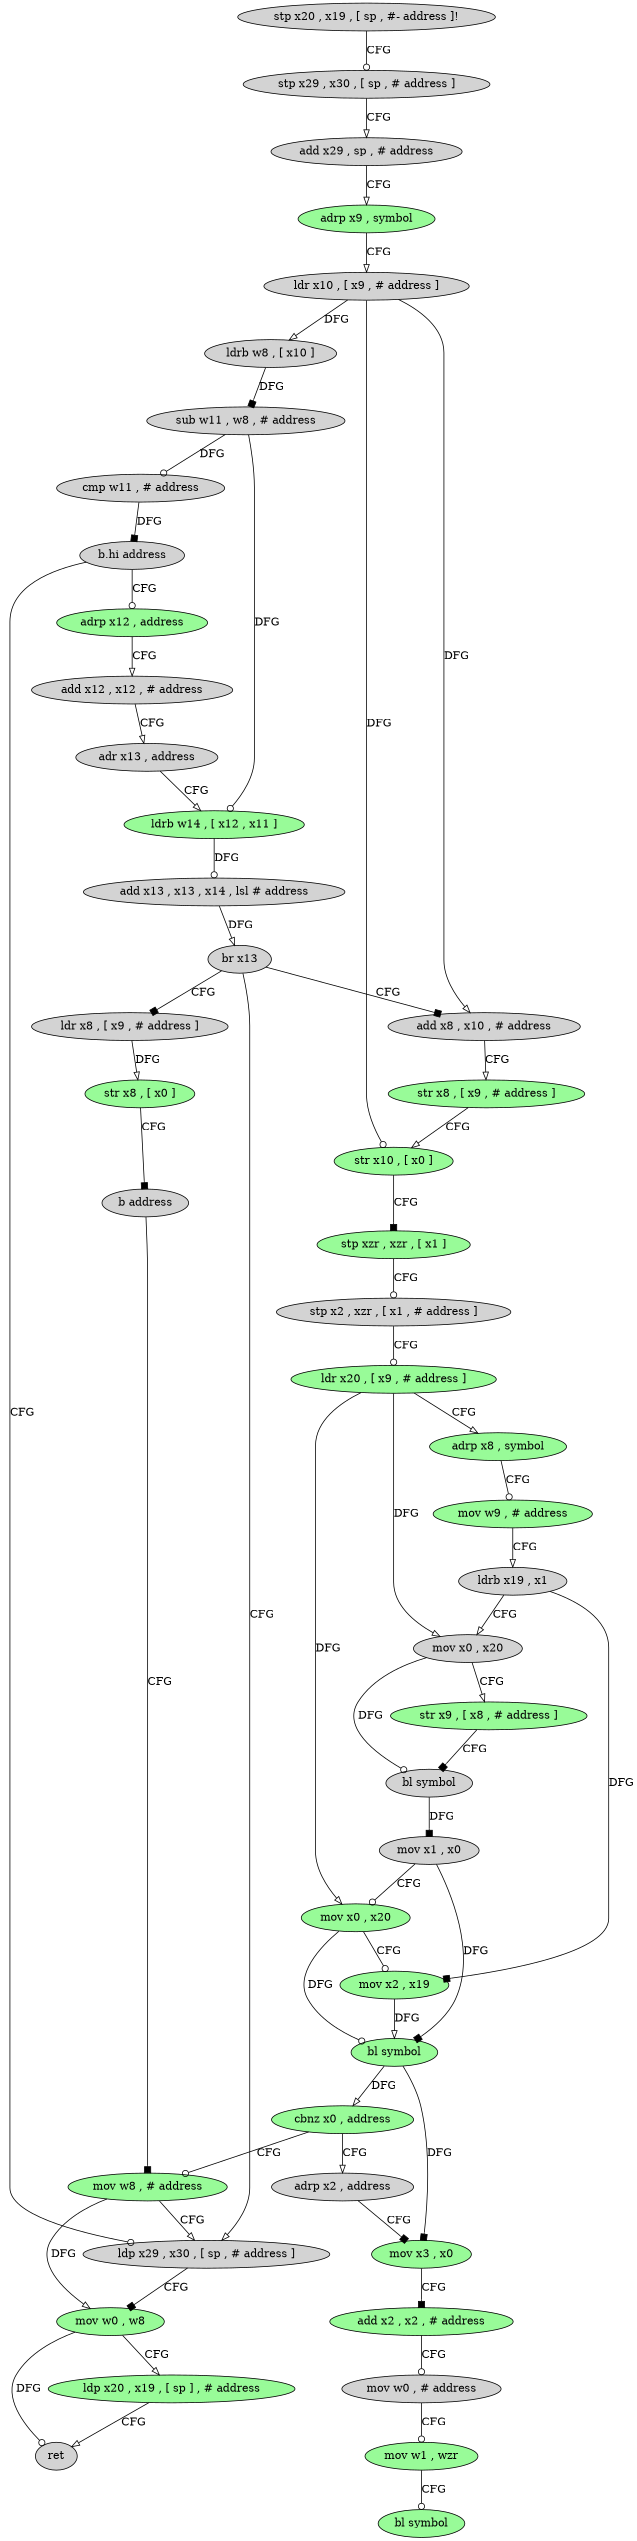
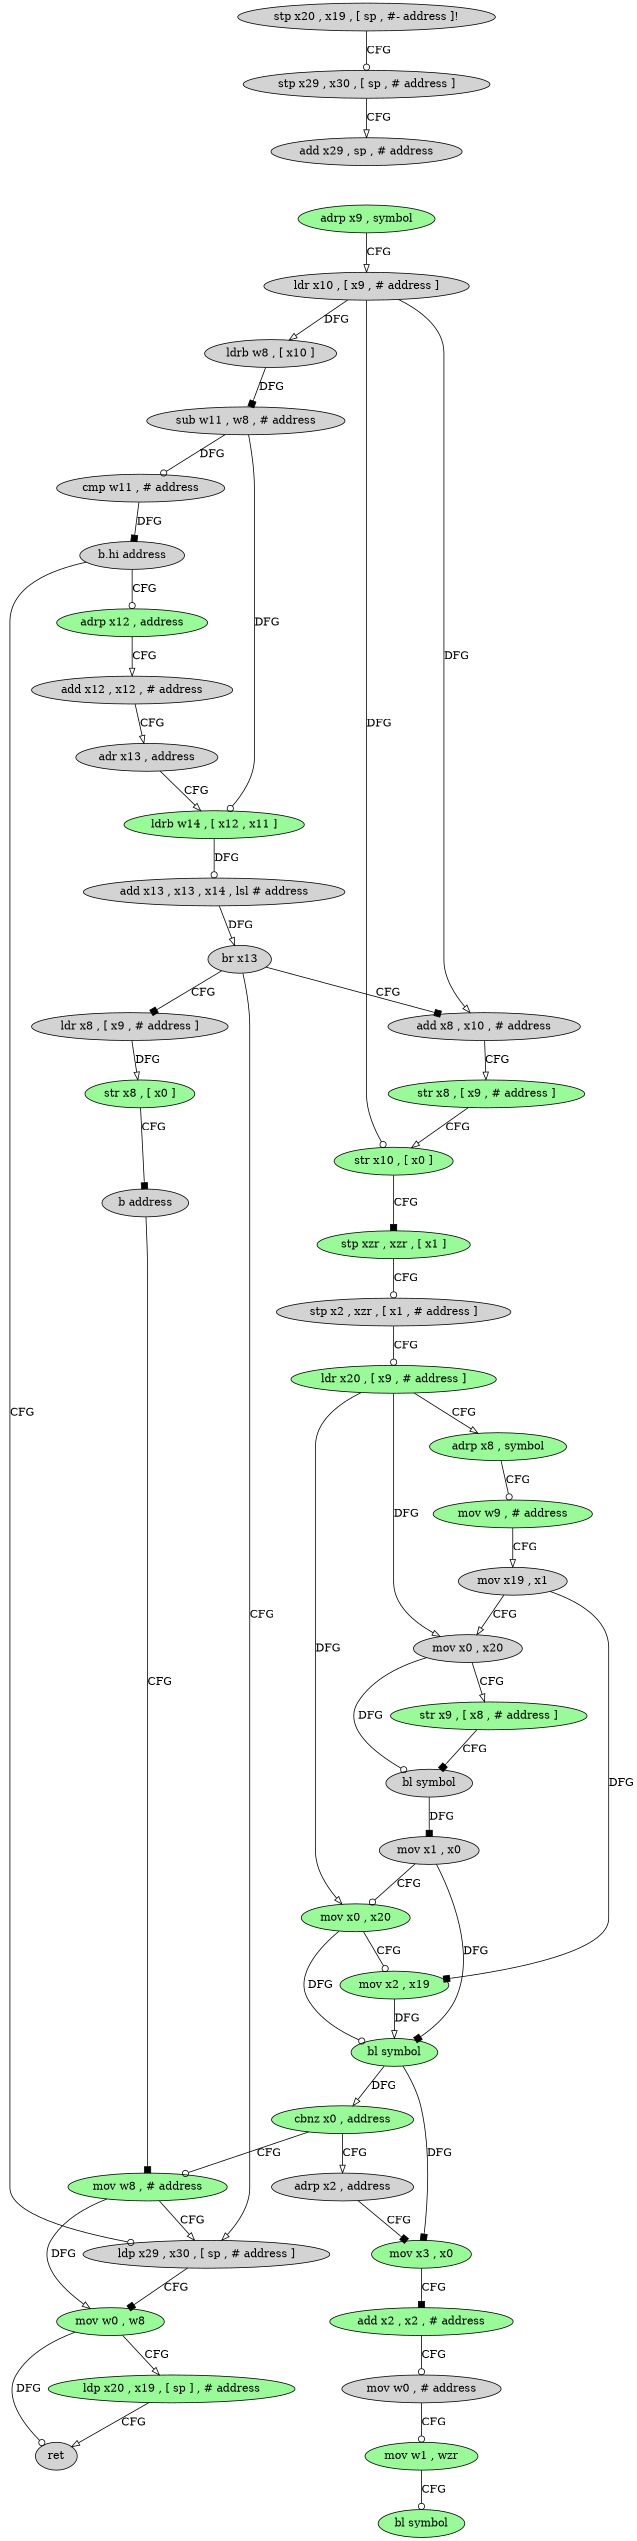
edge "add x29 , sp , # address" -> "adrp x9 , symbol": removed, label "CFG"
node "ldrb x19 , x1": label "ldrb x19 , x1" -> "mov x19 , x1"
